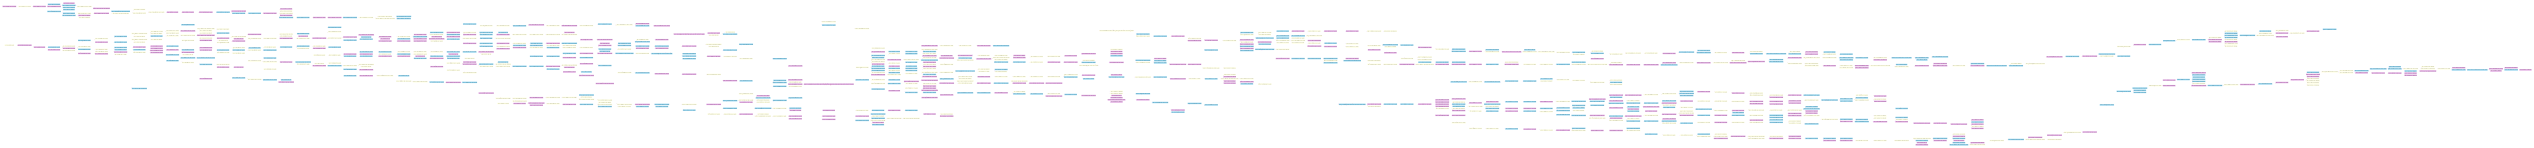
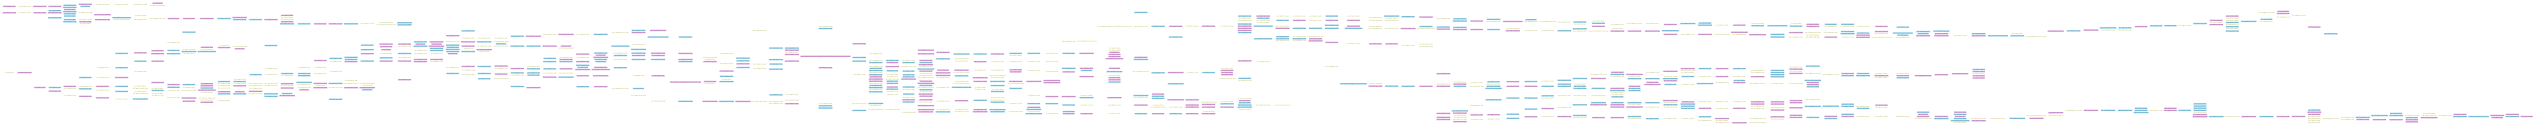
node "0x695: .0 = PHI~695-MEM(~11c.18) // mem(32B)": removed
node "0x18df: .0 = PHI~18df-MEM(~520.0) // mem(32B)": added
node "0x209b: .8 = PHI~209b-MEM(~2bb5.34) // mem(0B)": fillcolor lightyellow -> skyblue
node "0x1939: .8 = PHI~1939-MEM(~2bb5.34) // mem(0B)": added
node "0x38d8: .13 = MSTORE(.8, .9#40, .12) // mem(32B)": fillcolor skyblue -> lightyellow
